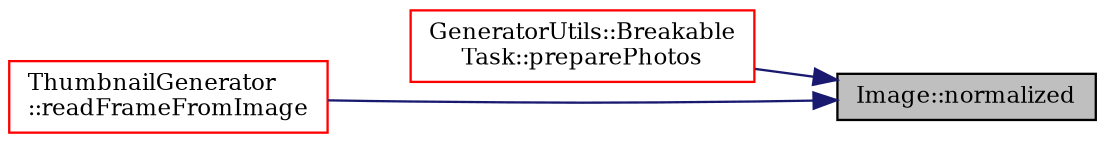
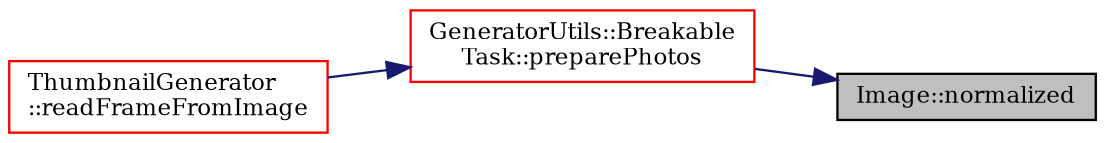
edge "ThumbnailGenerator ::readFrameFromImage" -> "Image::normalized": now "ThumbnailGenerator ::readFrameFromImage" -> "GeneratorUtils::Breakable Task::preparePhotos"
